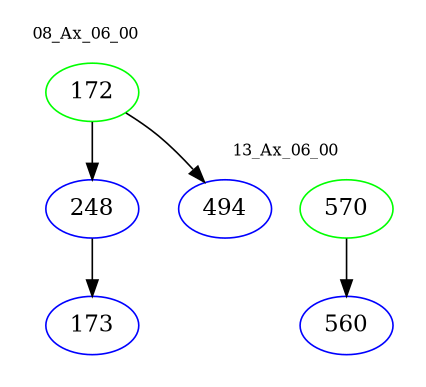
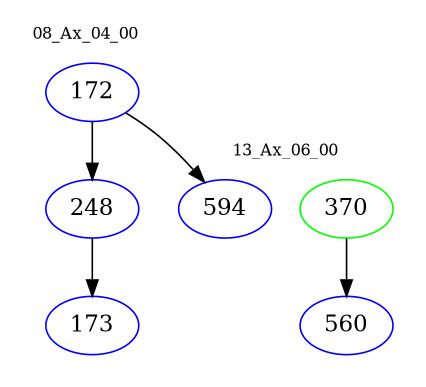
cluster "08_Ax_06_00": label "08_Ax_06_00" -> "08_Ax_04_00"
node "172": color green -> blue
node "494": label "494" -> "594"
node "570": label "570" -> "370"
